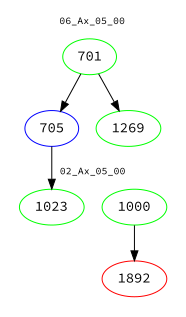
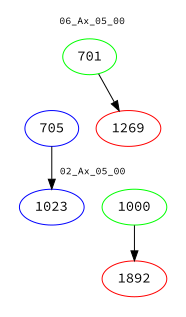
edge "701" -> "705": removed
node "1269": color green -> red
node "1023": color green -> blue
